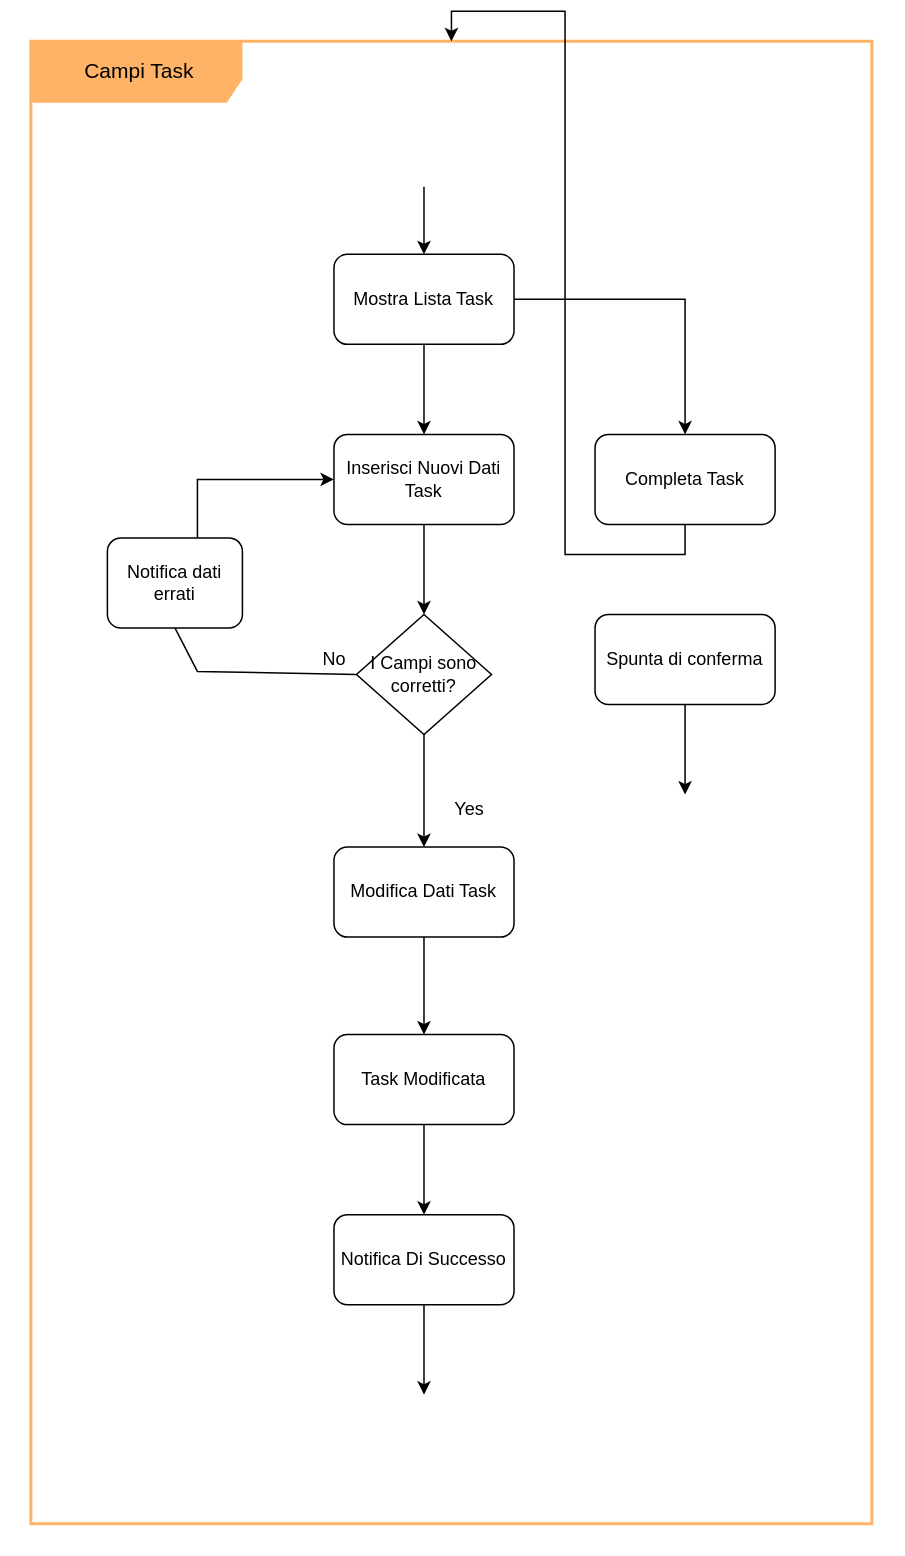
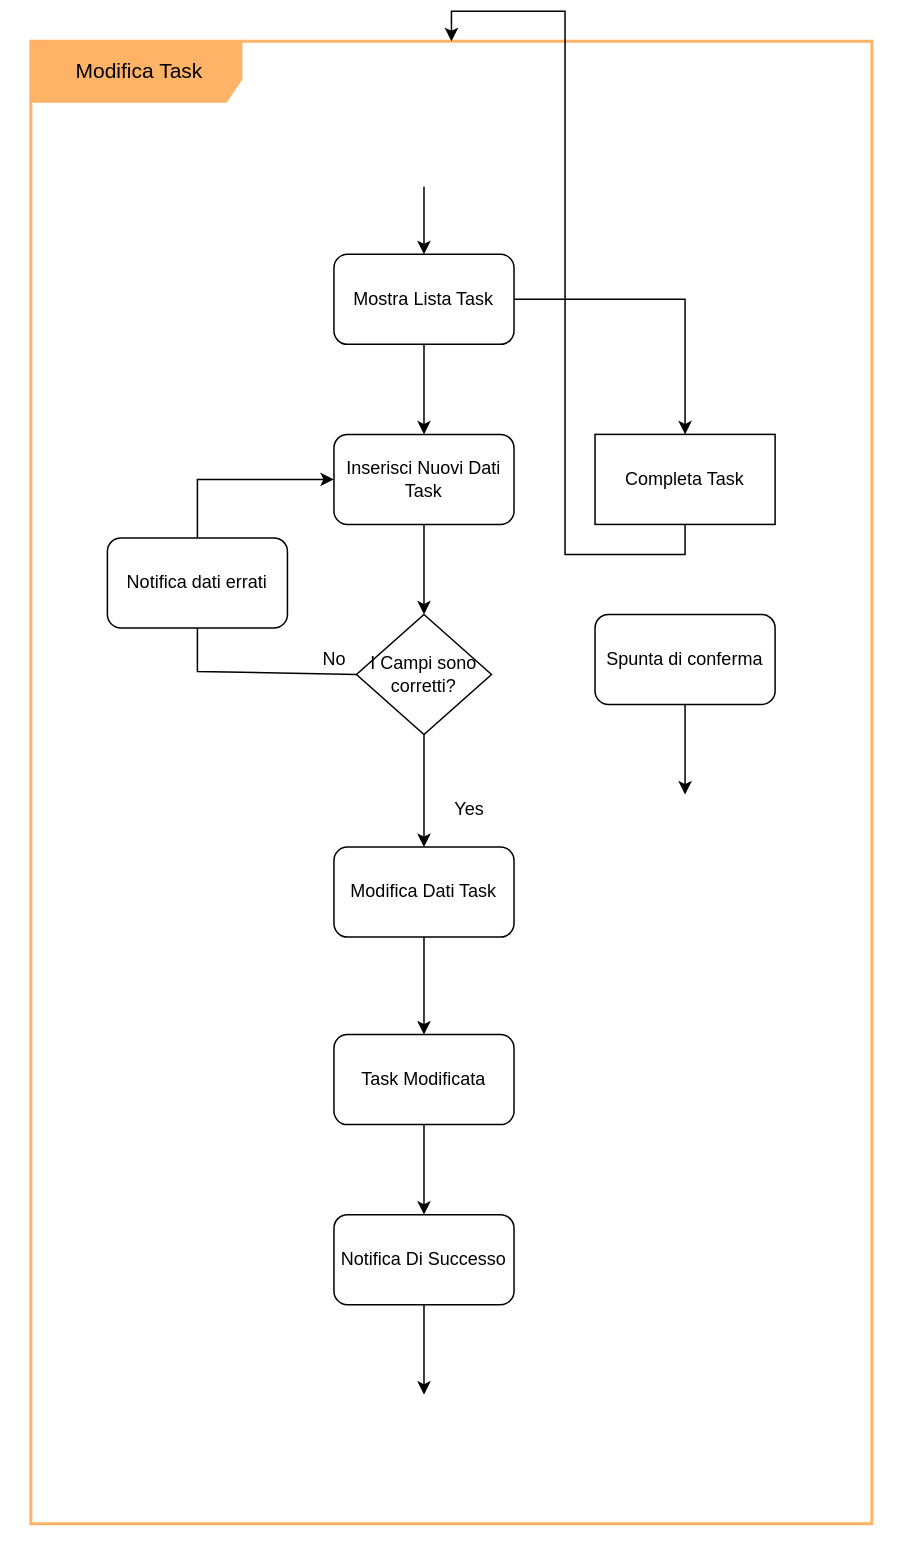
node "Campi Task": label "Campi Task" -> "Modifica Task"
node "Completa Task": shape rounded rectangle -> rectangle
node "Notifica dati errati": size 135x90 -> 180x90
